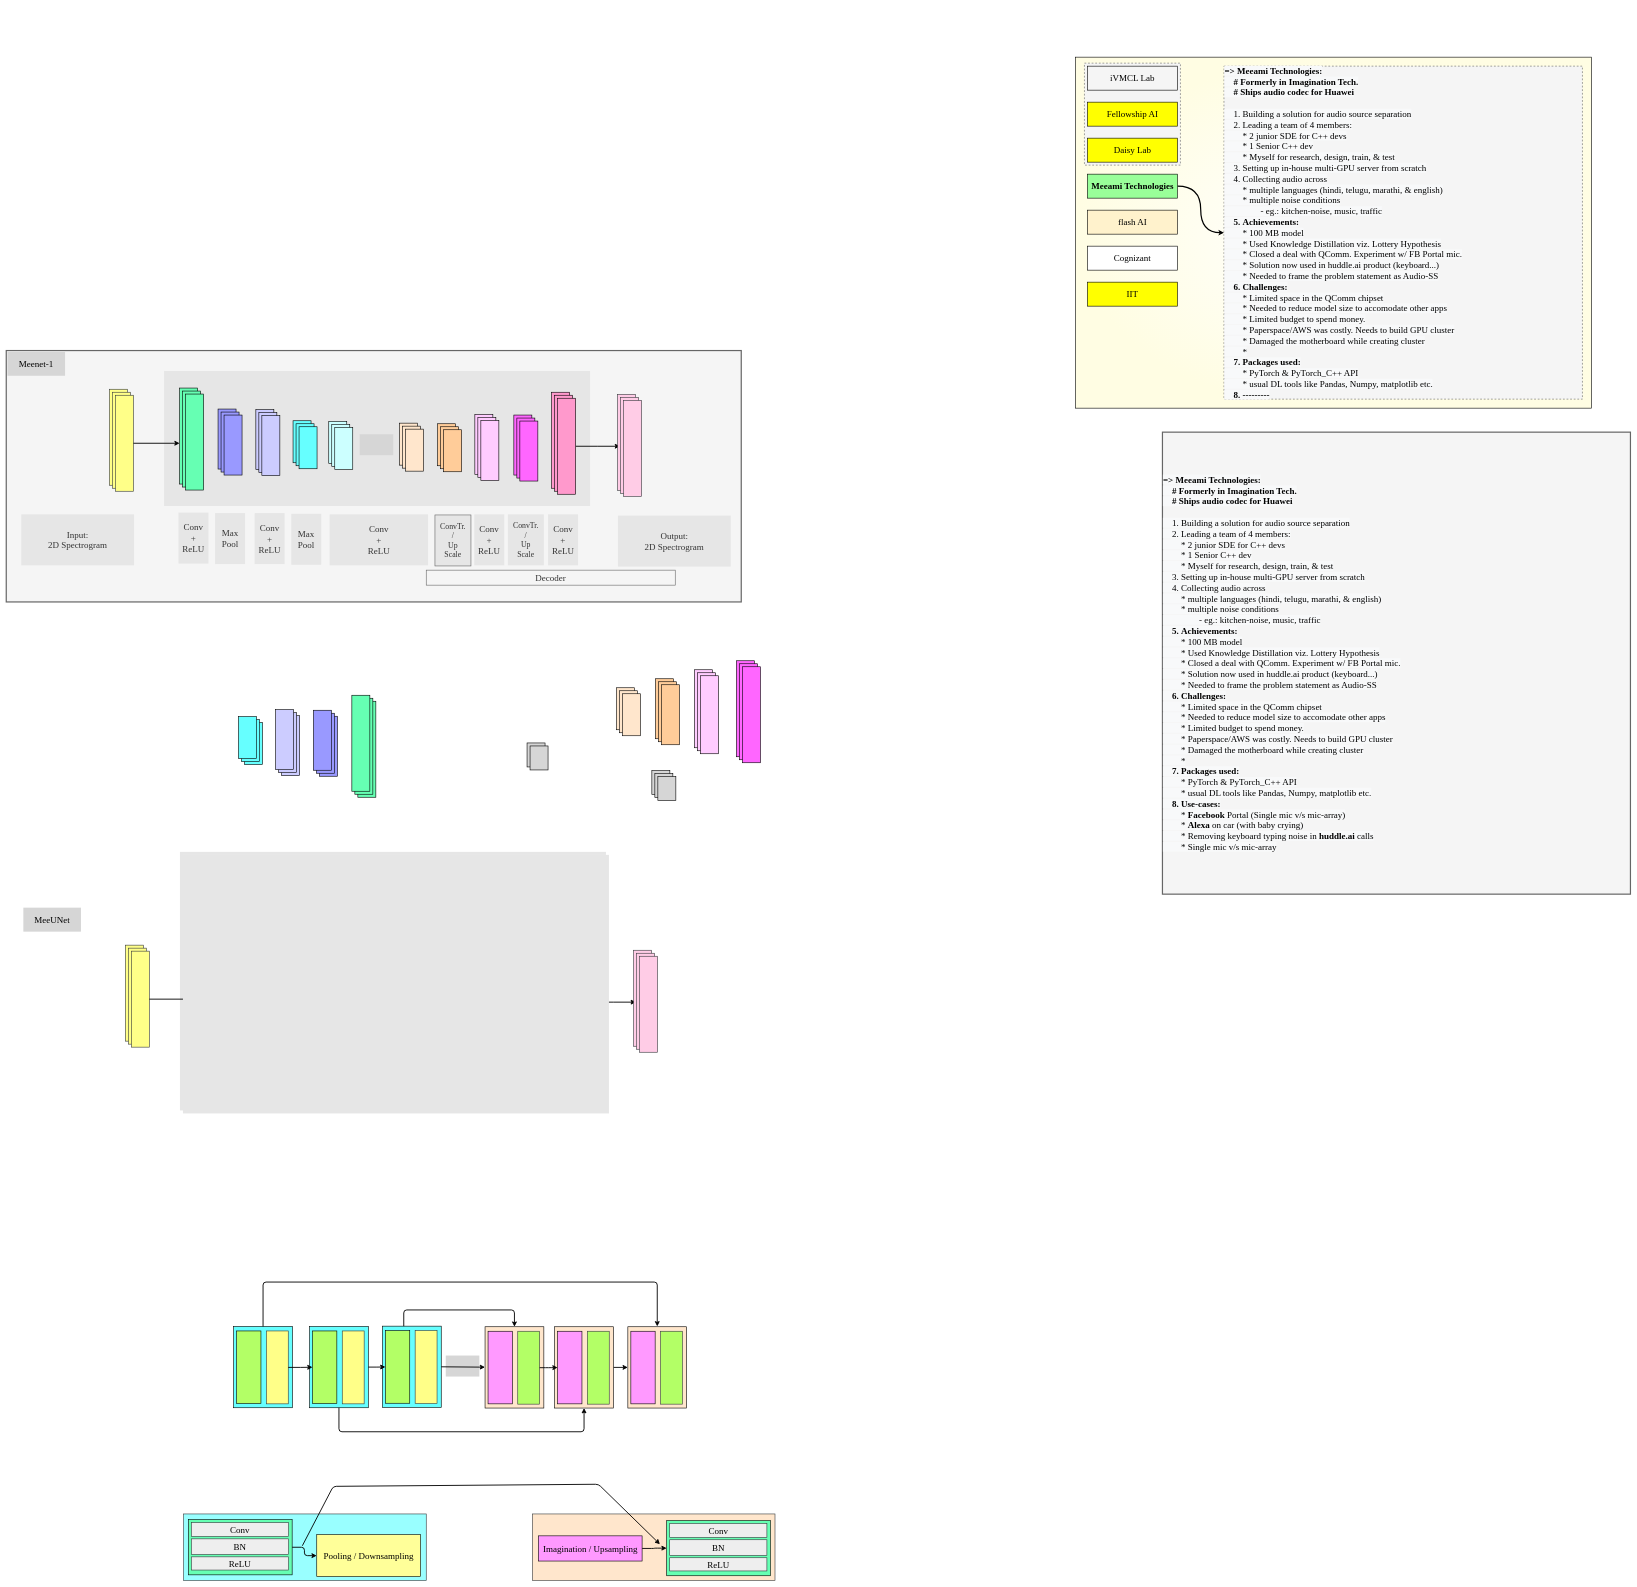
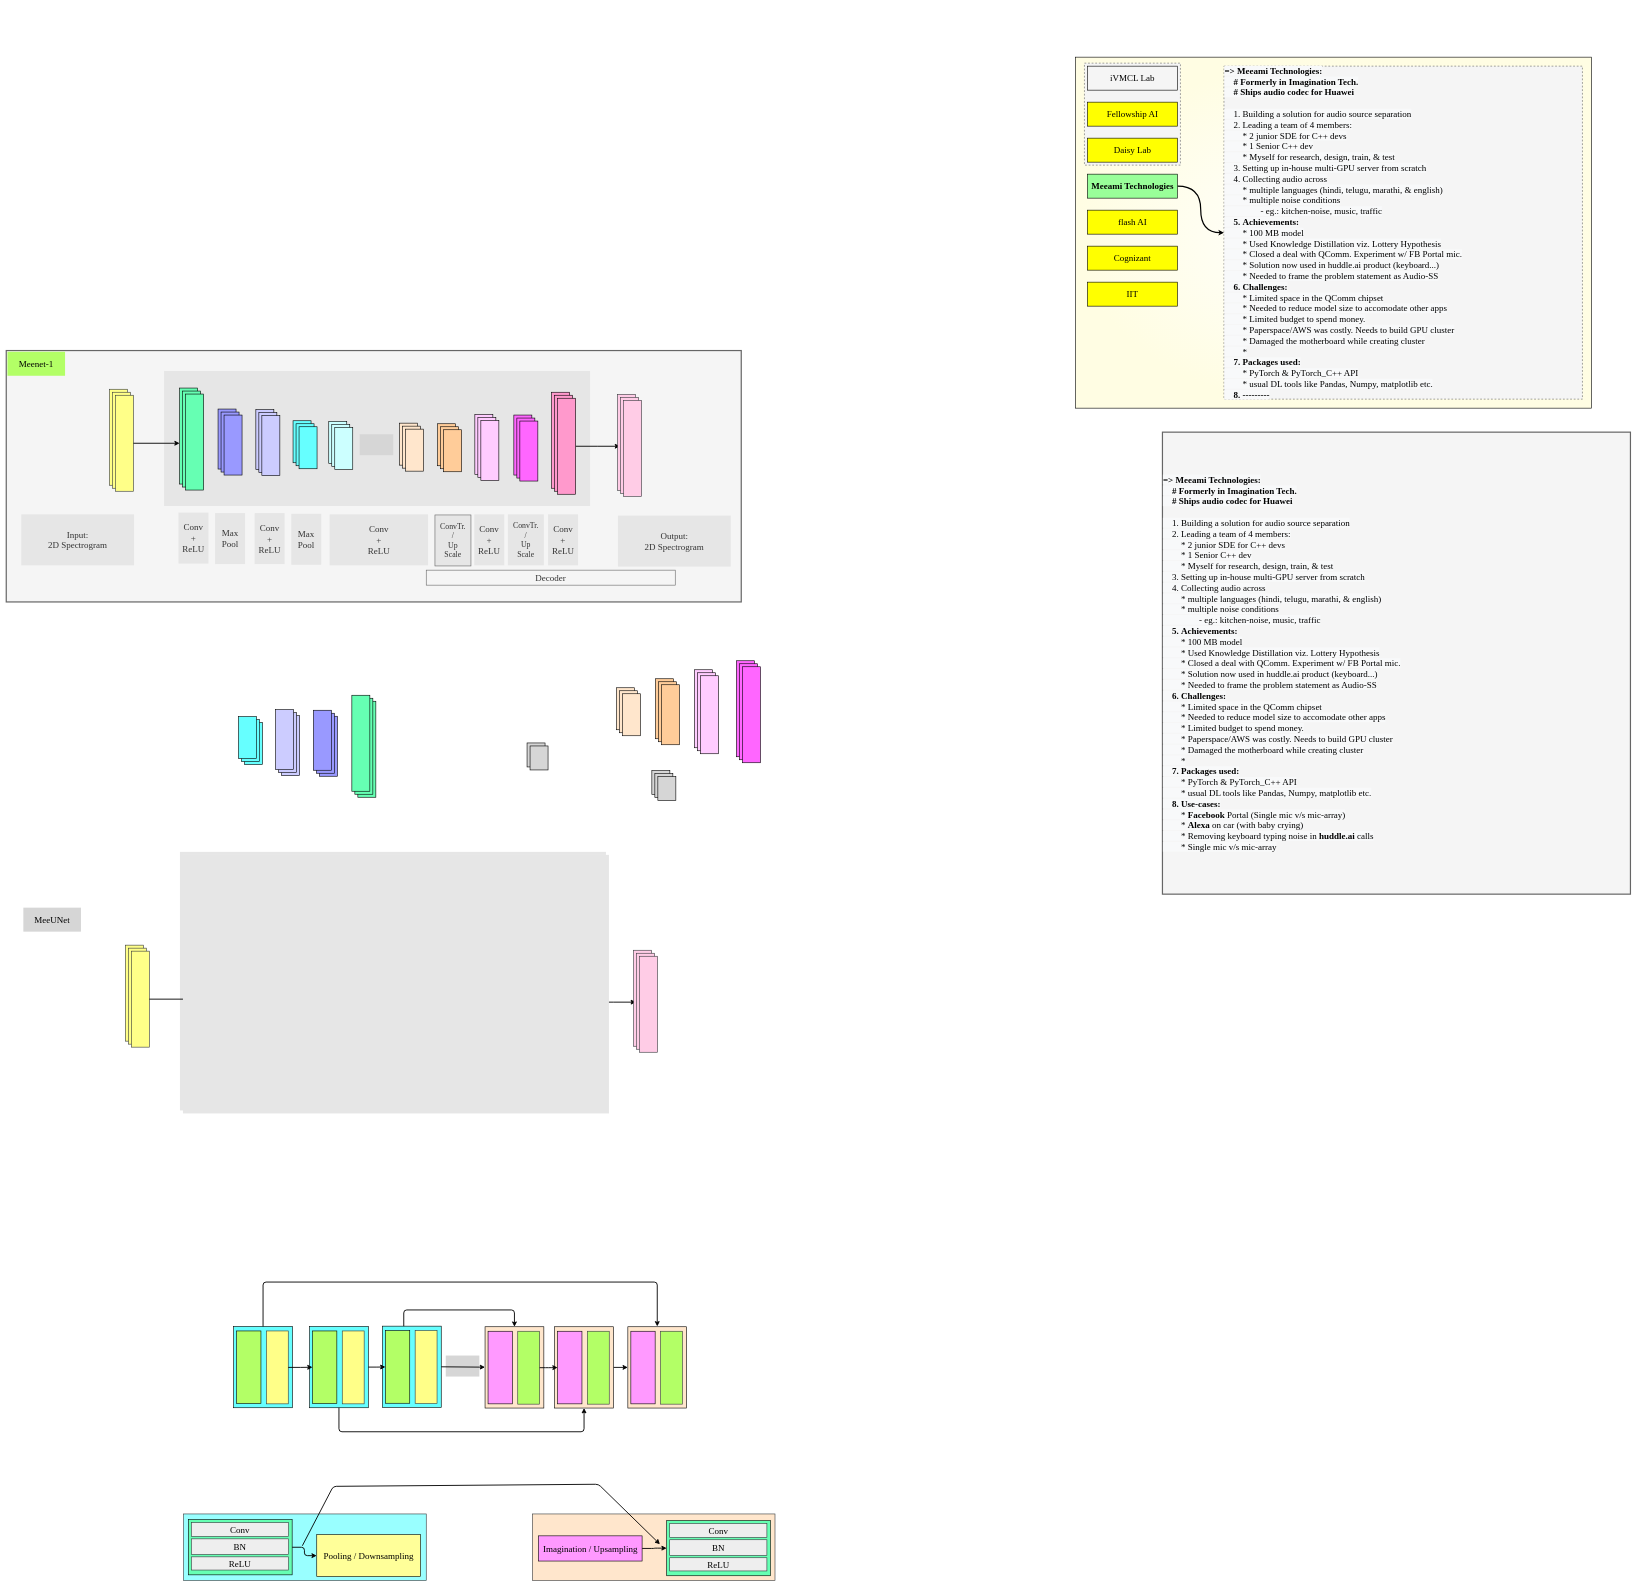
node "flash AI": fillcolor #fff2cc -> #ffff00
node "Cognizant": fillcolor #ffffff -> #ffff00
node "Meenet-1": fillcolor #d6d6d6 -> #b3ff66
